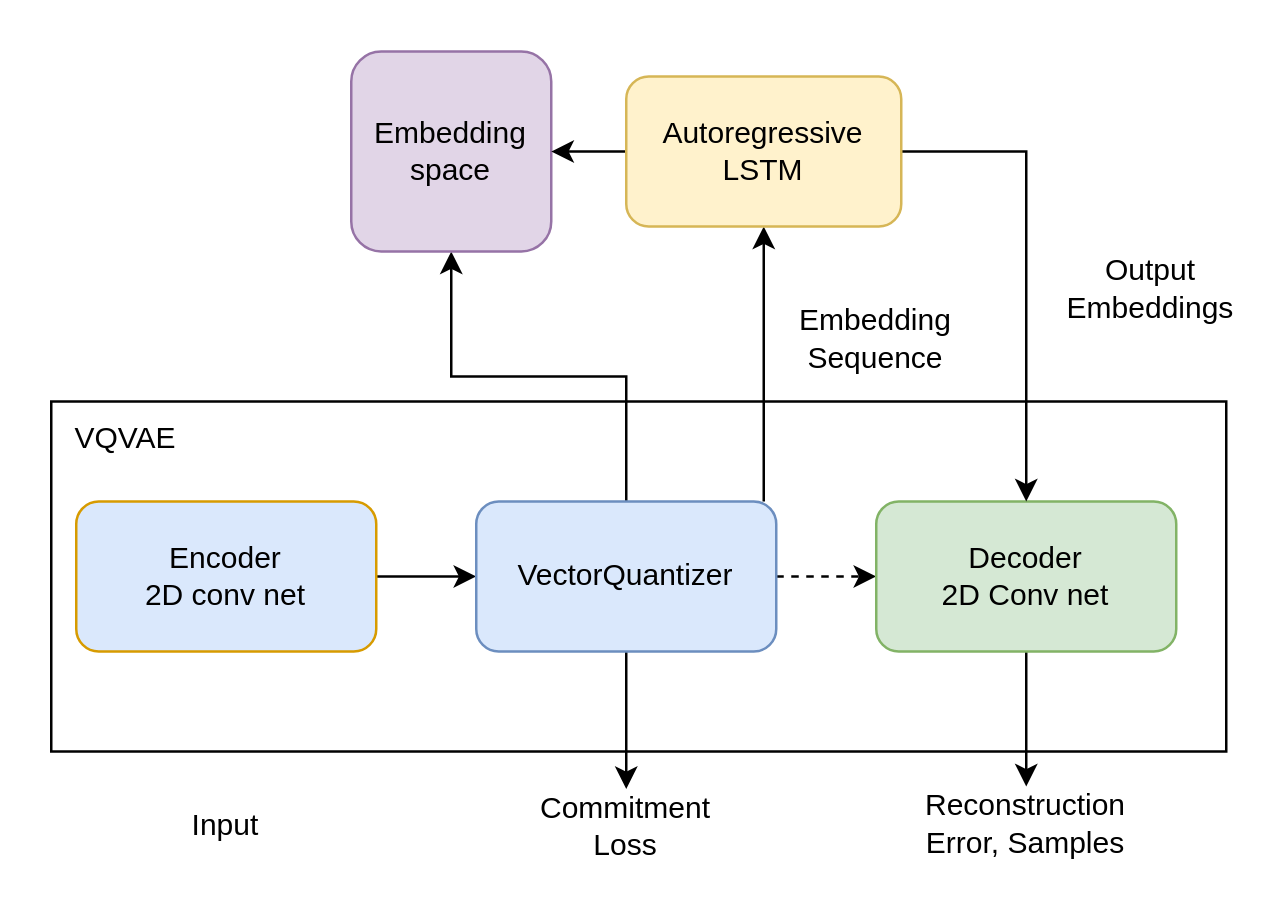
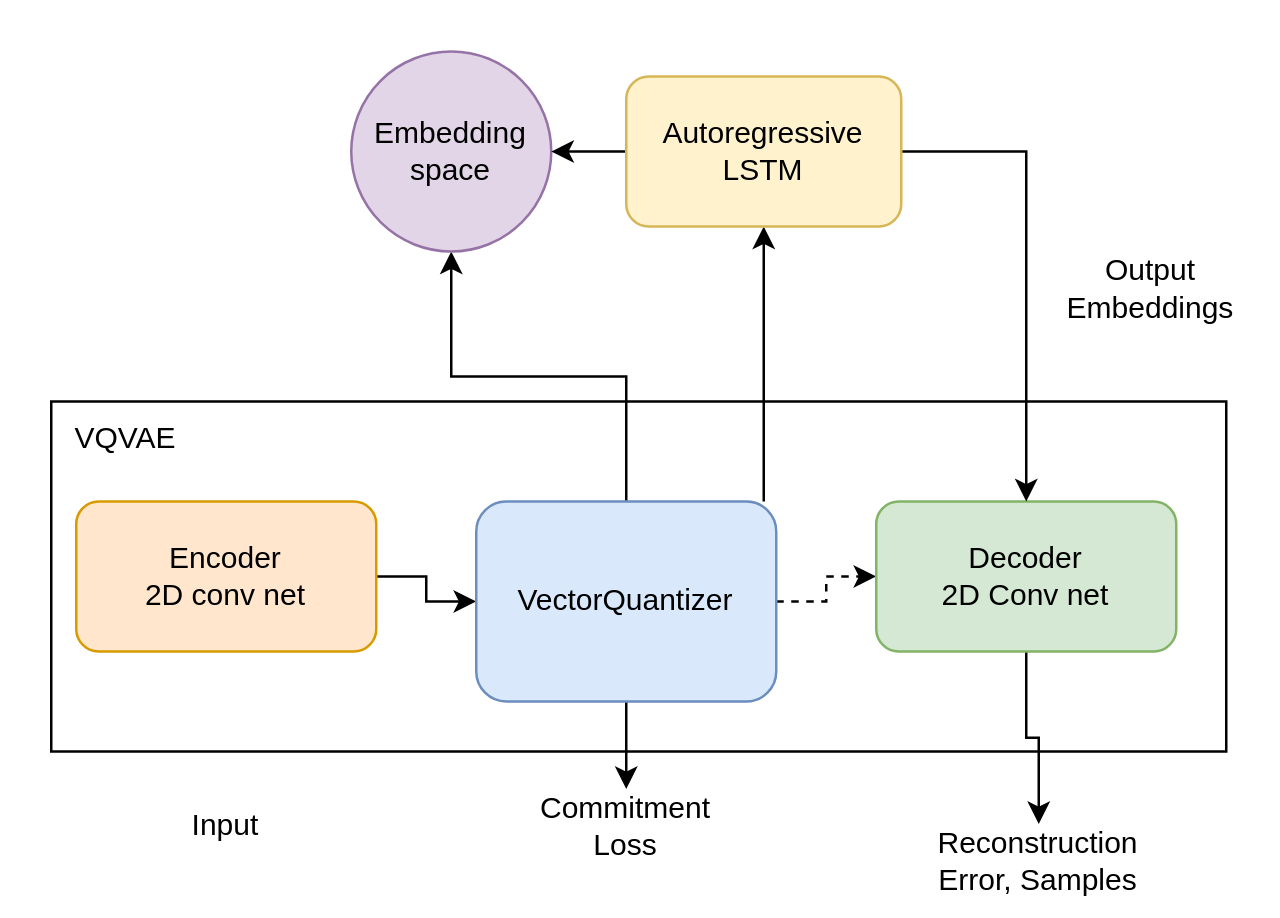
node "Embedding space": shape rounded rectangle -> ellipse
node "Embedding Sequence": removed
node "Encoder 2D conv net": fillcolor #dae8fc -> #ffe6cc
node "VectorQuantizer": size 300x150 -> 300x200
node "Reconstruction Error, Samples": moved (1026, 824) -> (1039, 861)
